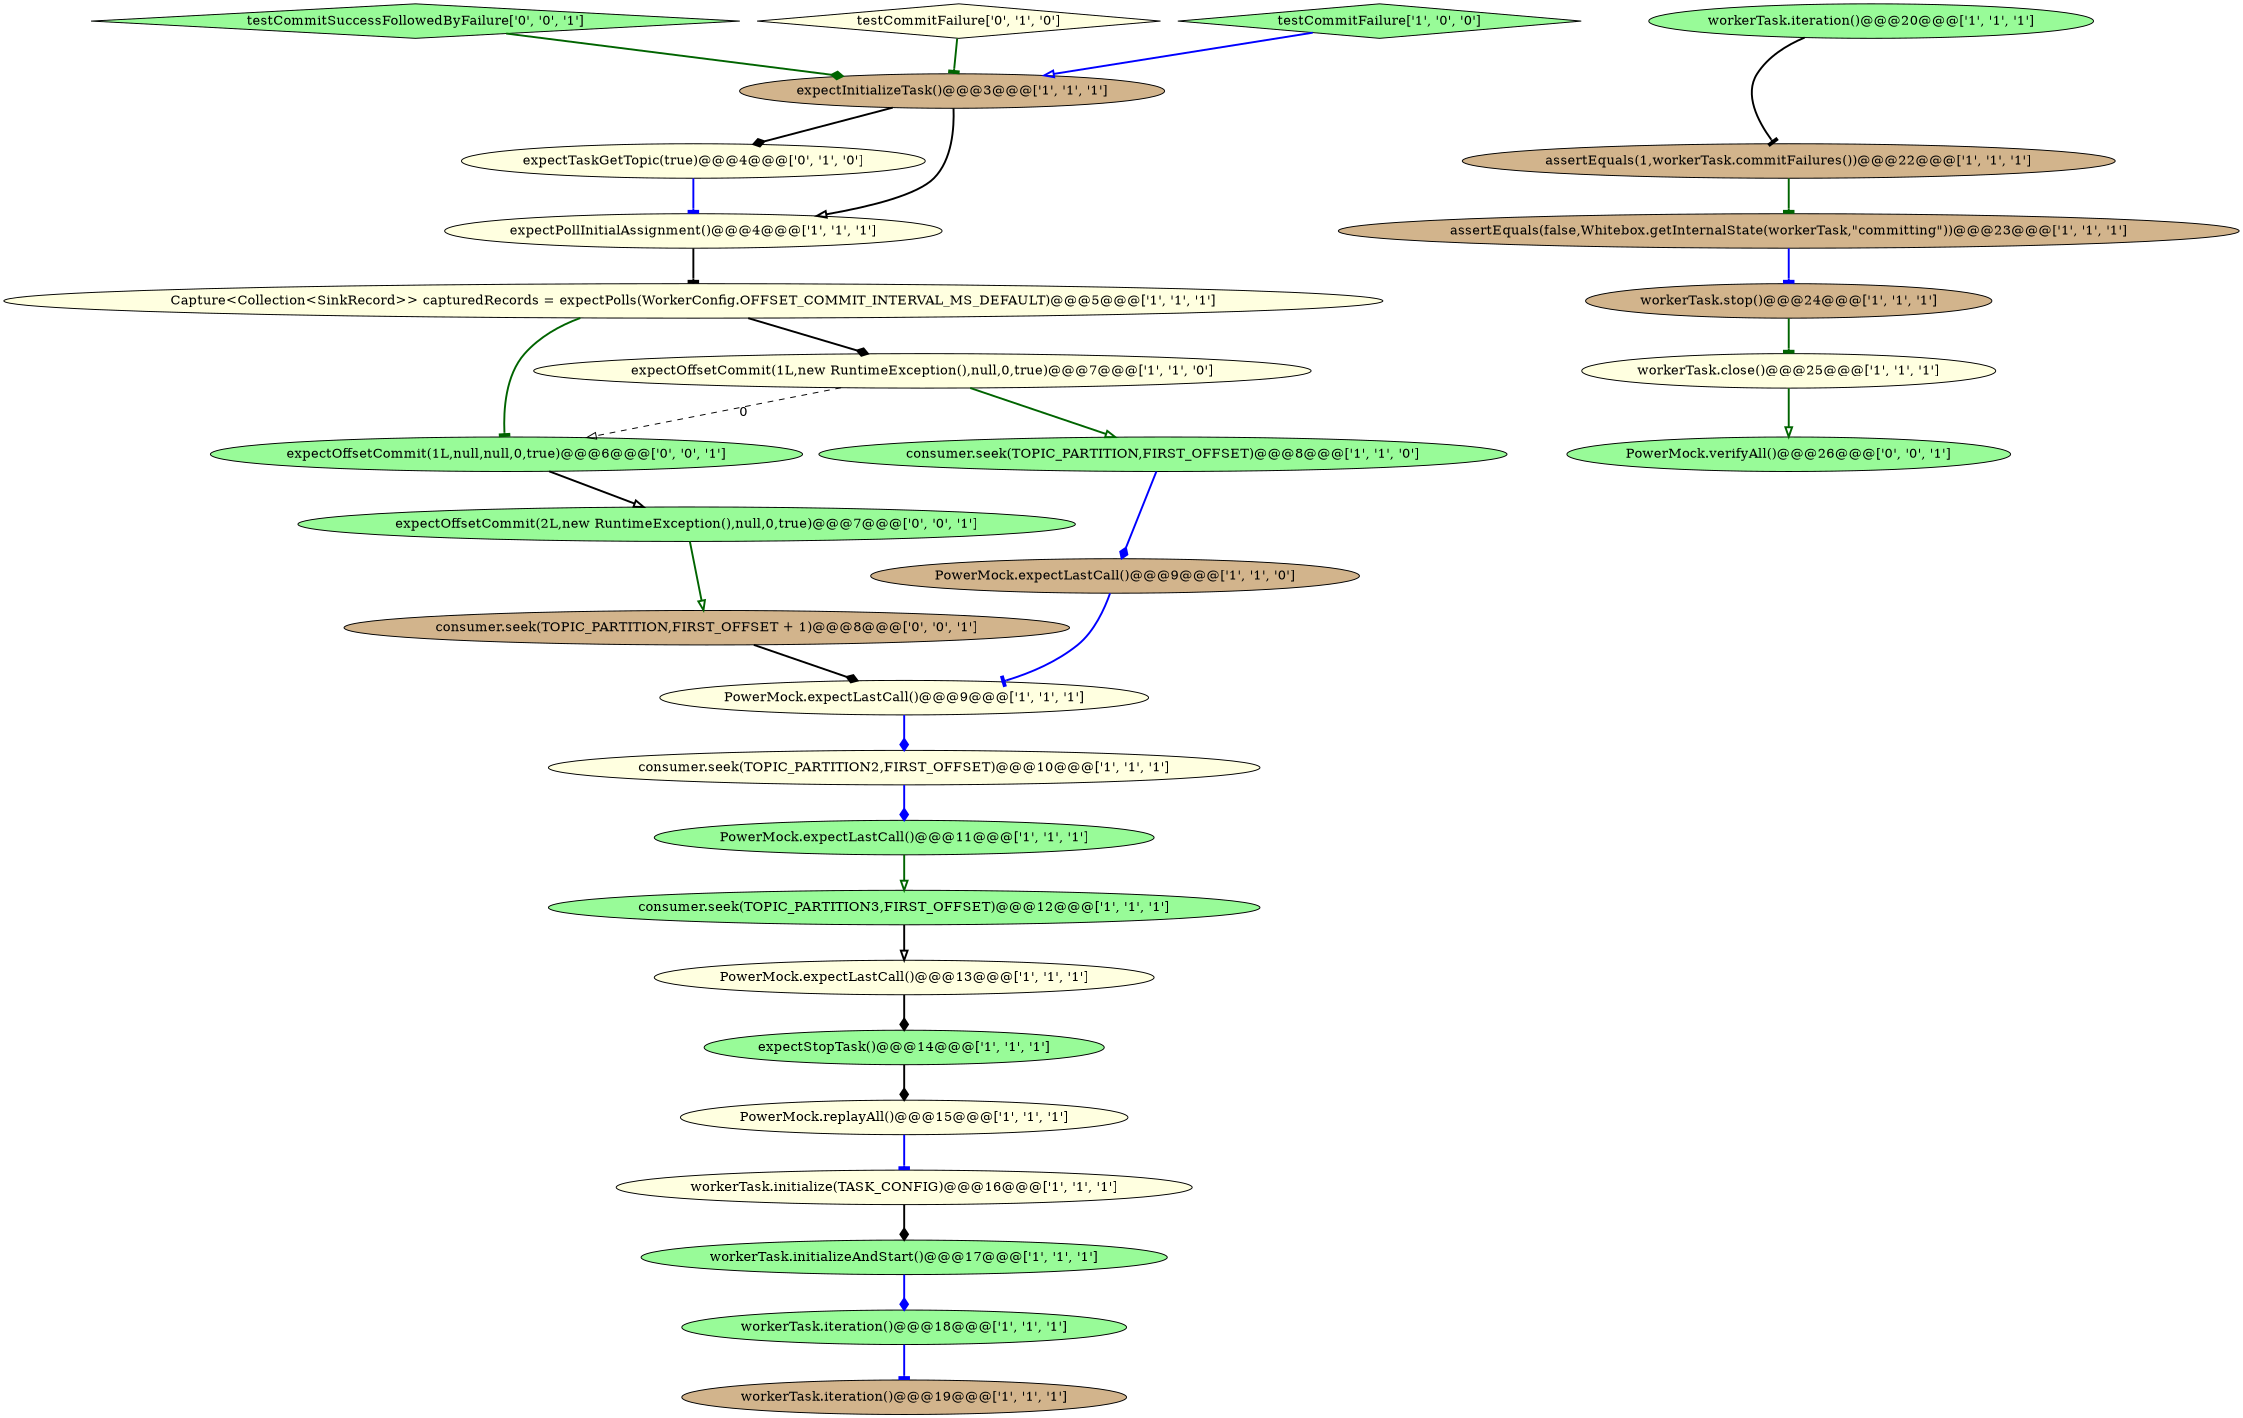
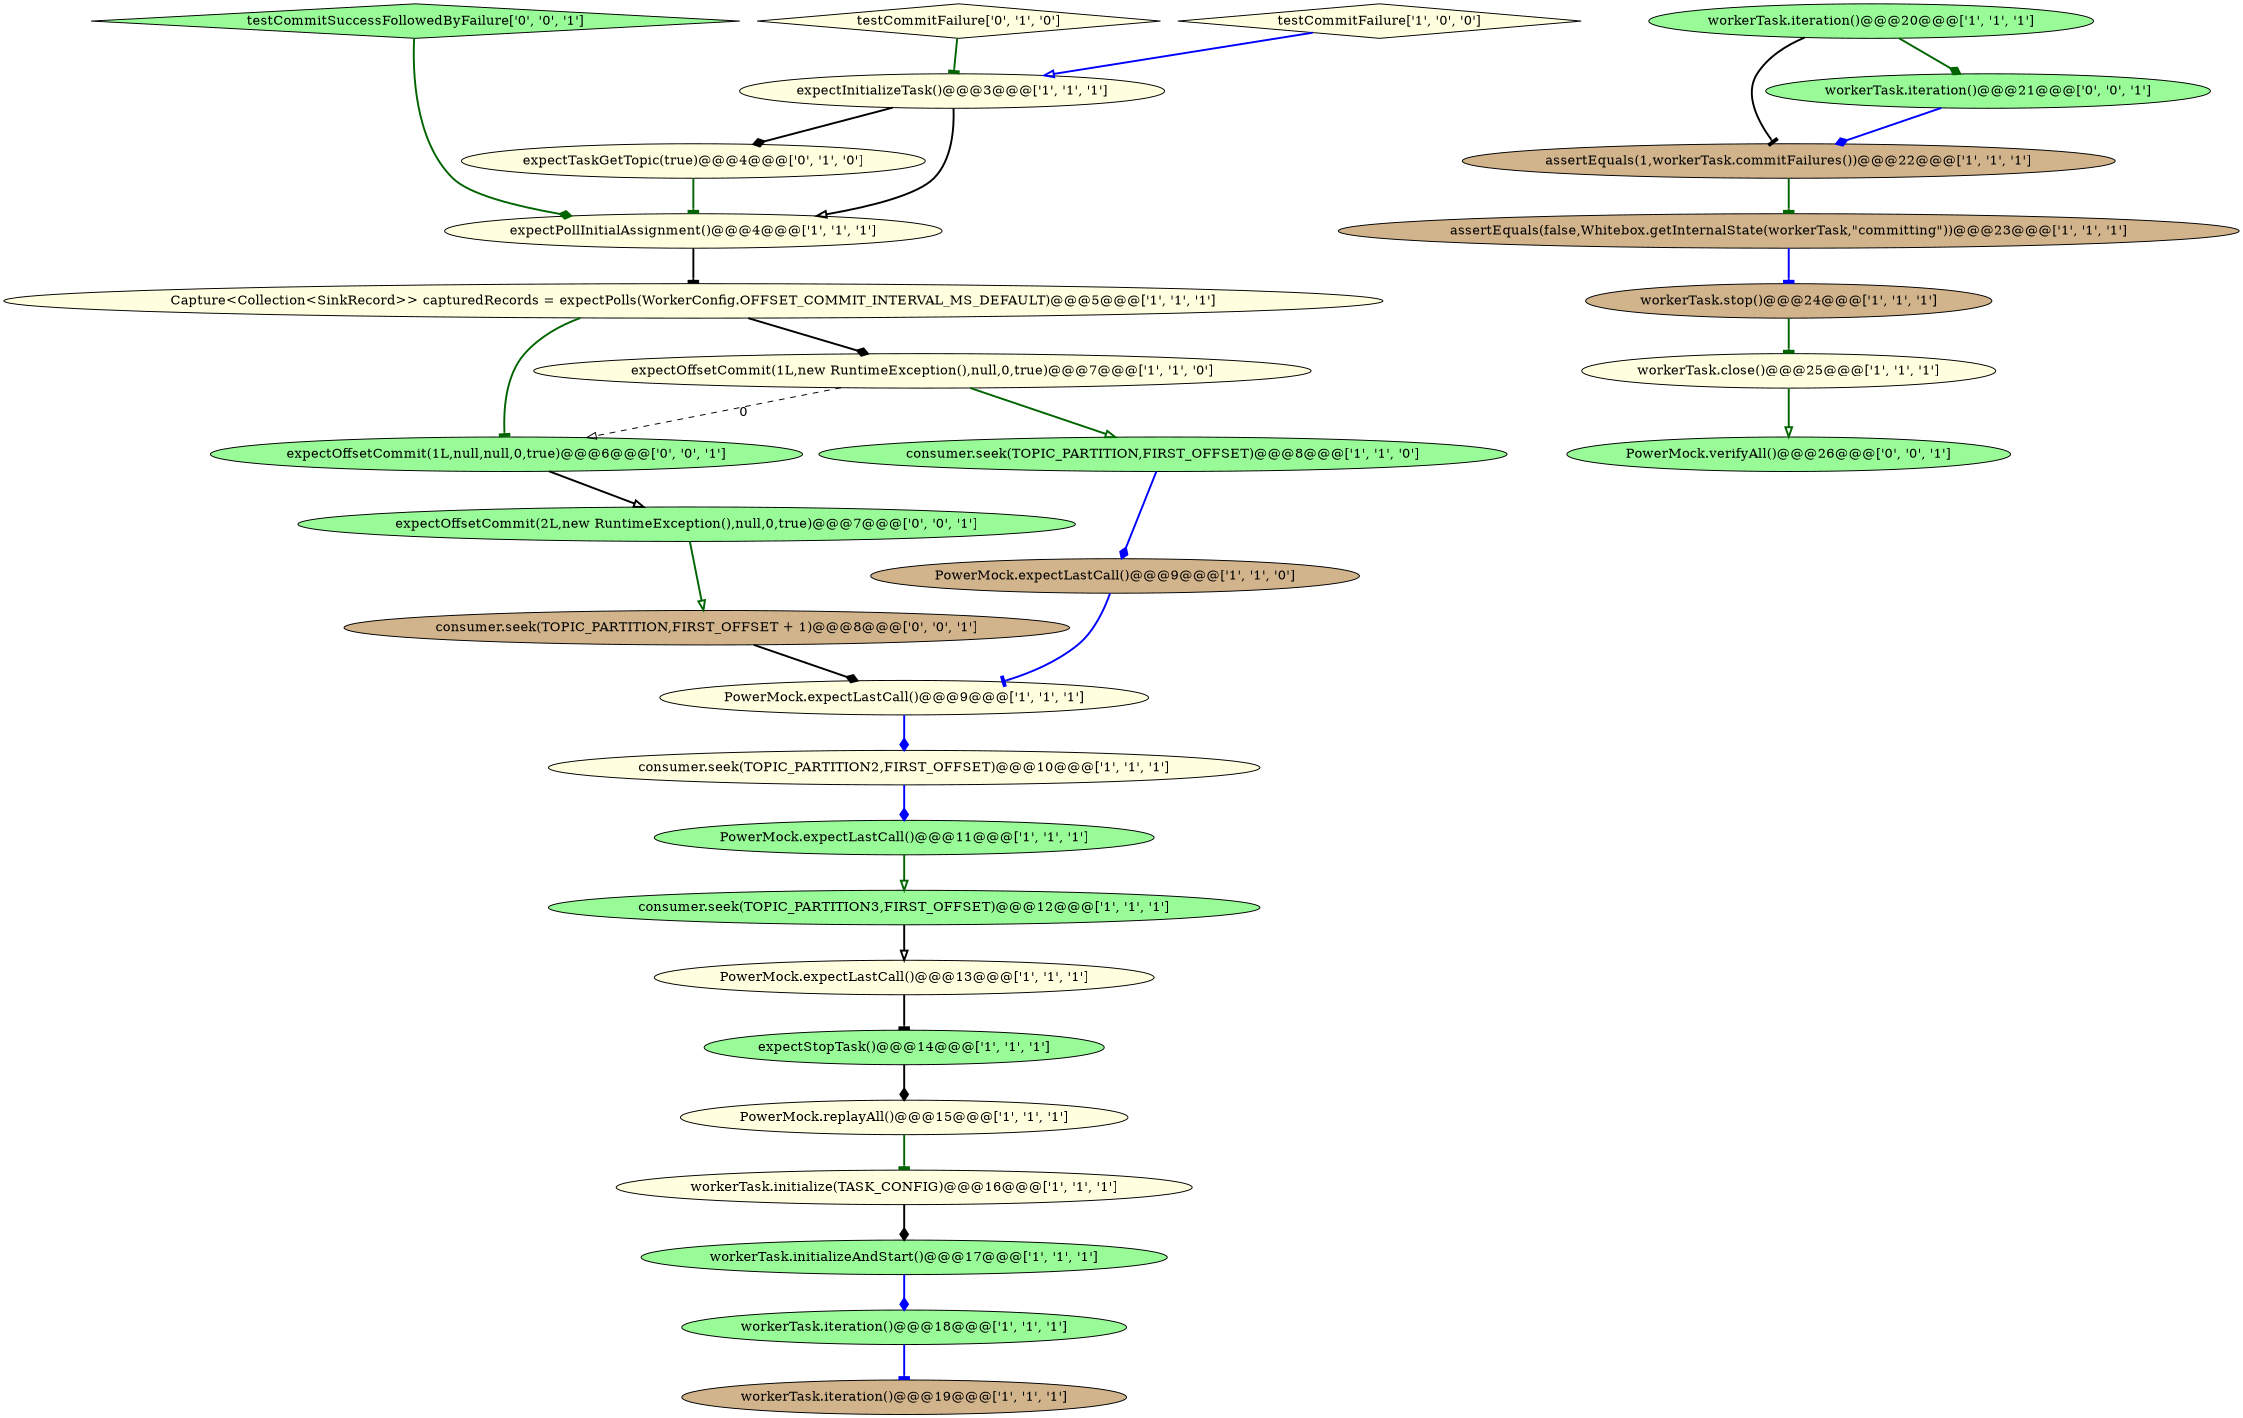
node "testCommitFailure['1', '0', '0']": fillcolor palegreen -> lightyellow
edge "testCommitSuccessFollowedByFailure['0', '0', '1']" -> "expectInitializeTask()@@@3@@@['1', '1', '1']": now "testCommitSuccessFollowedByFailure['0', '0', '1']" -> "expectPollInitialAssignment()@@@4@@@['1', '1', '1']"
node "expectInitializeTask()@@@3@@@['1', '1', '1']": fillcolor tan -> lightyellow
node "workerTask.iteration()@@@21@@@['0', '0', '1']": added
edge "expectTaskGetTopic(true)@@@4@@@['0', '1', '0']" -> "expectPollInitialAssignment()@@@4@@@['1', '1', '1']": color blue -> darkgreen
edge "PowerMock.expectLastCall()@@@13@@@['1', '1', '1']" -> "expectStopTask()@@@14@@@['1', '1', '1']": arrowhead diamond -> tee
edge "PowerMock.replayAll()@@@15@@@['1', '1', '1']" -> "workerTask.initialize(TASK_CONFIG)@@@16@@@['1', '1', '1']": color blue -> darkgreen
